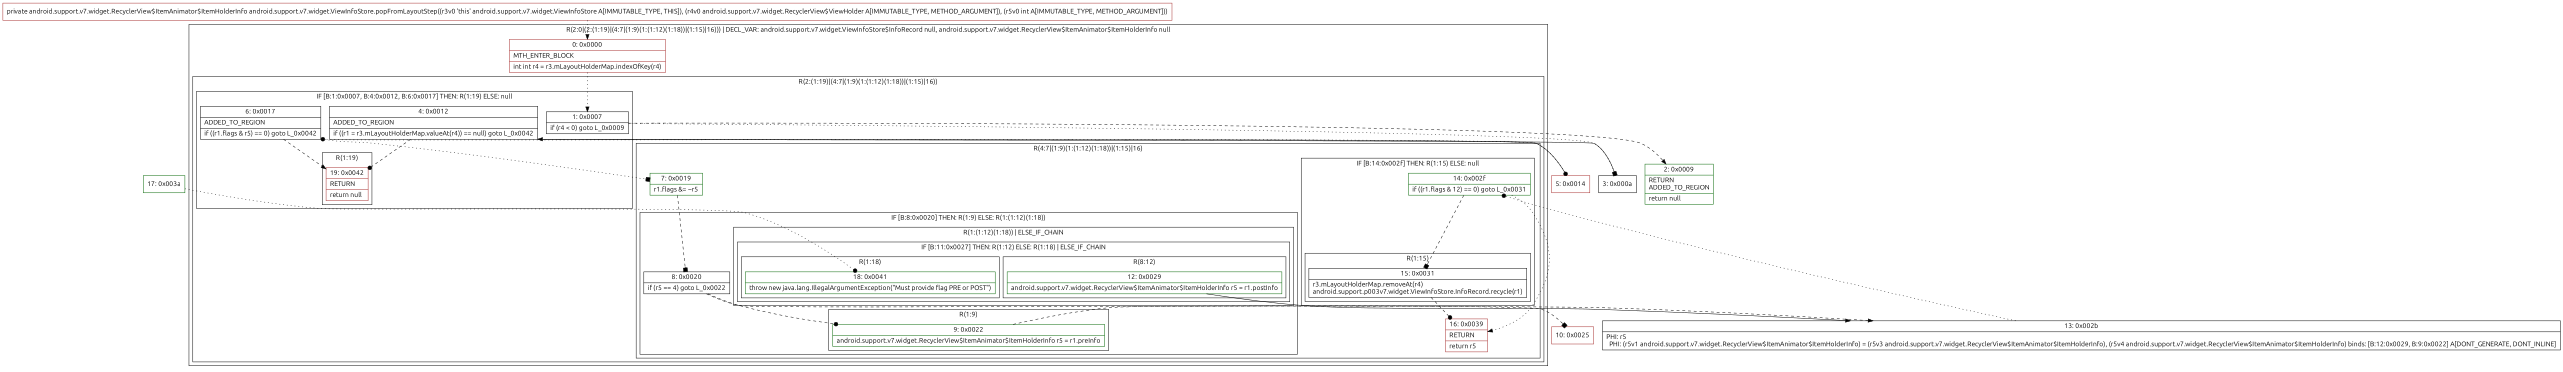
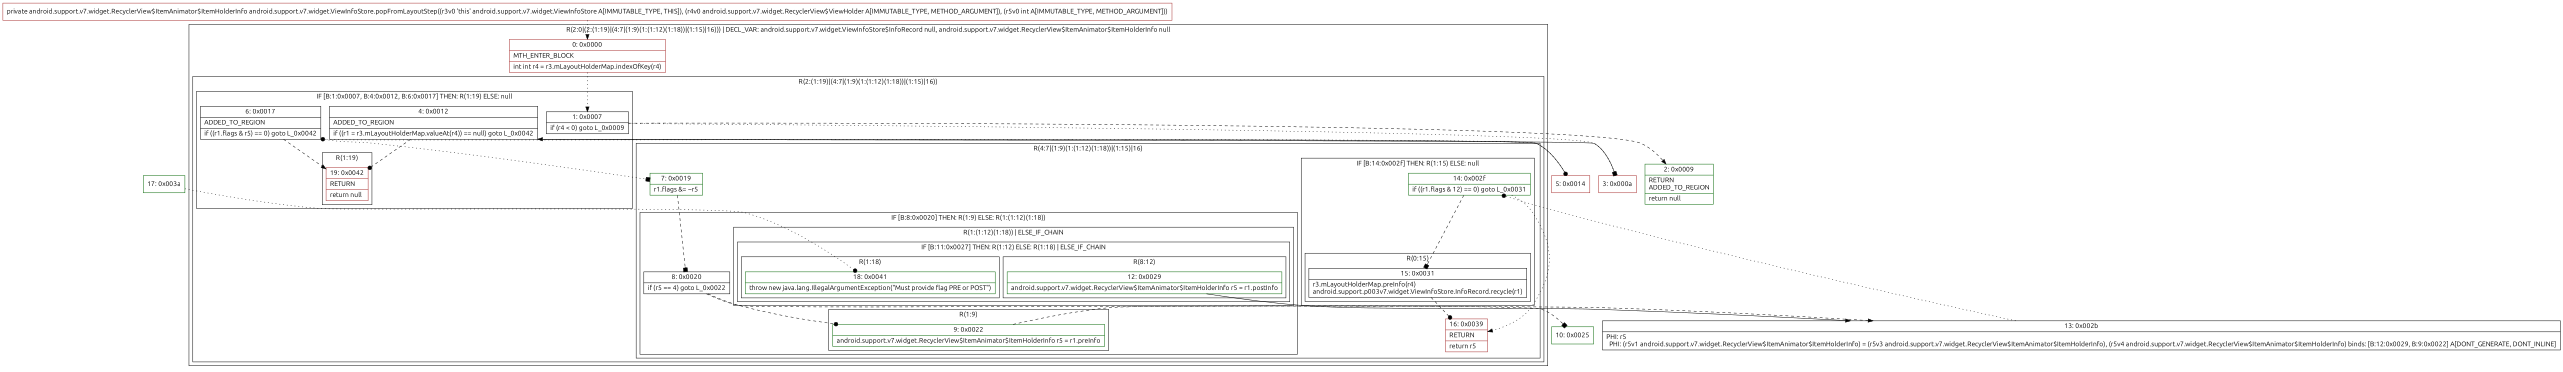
node "3: 0x000a": color black -> brown
cluster "R(1:15)": label "R(1:15)" -> "R(0:15)"
node "15: 0x0031": text "r3.mLayoutHolderMap.removeAt(r4)" -> "r3.mLayoutHolderMap.preInfo(r4)"
node "10: 0x0025": color brown -> darkgreen
